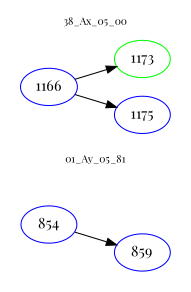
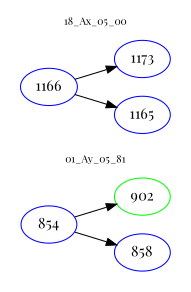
cluster "38_Ax_05_00": label "38_Ax_05_00" -> "18_Ax_05_00"
node "1173": color green -> blue
node "1175": label "1175" -> "1165"
node "902": added
node "859": label "859" -> "858"
